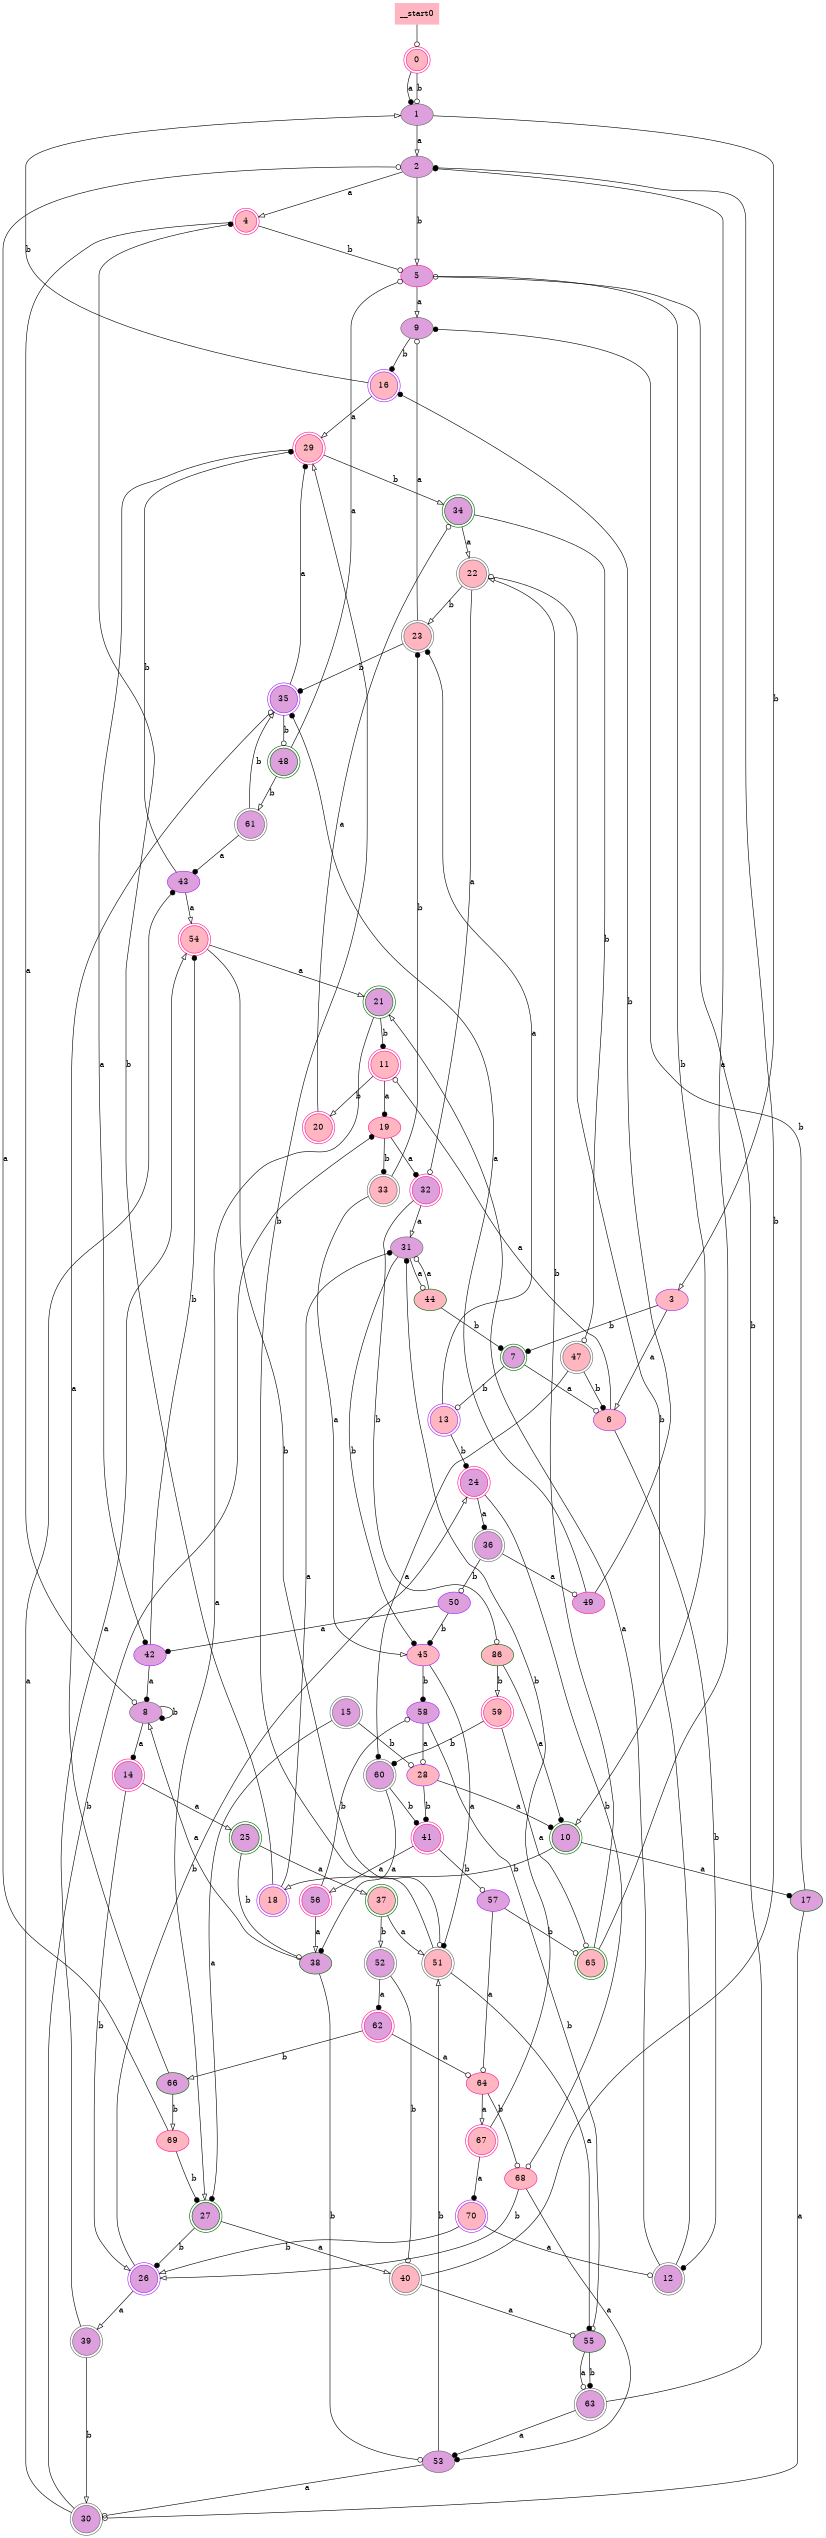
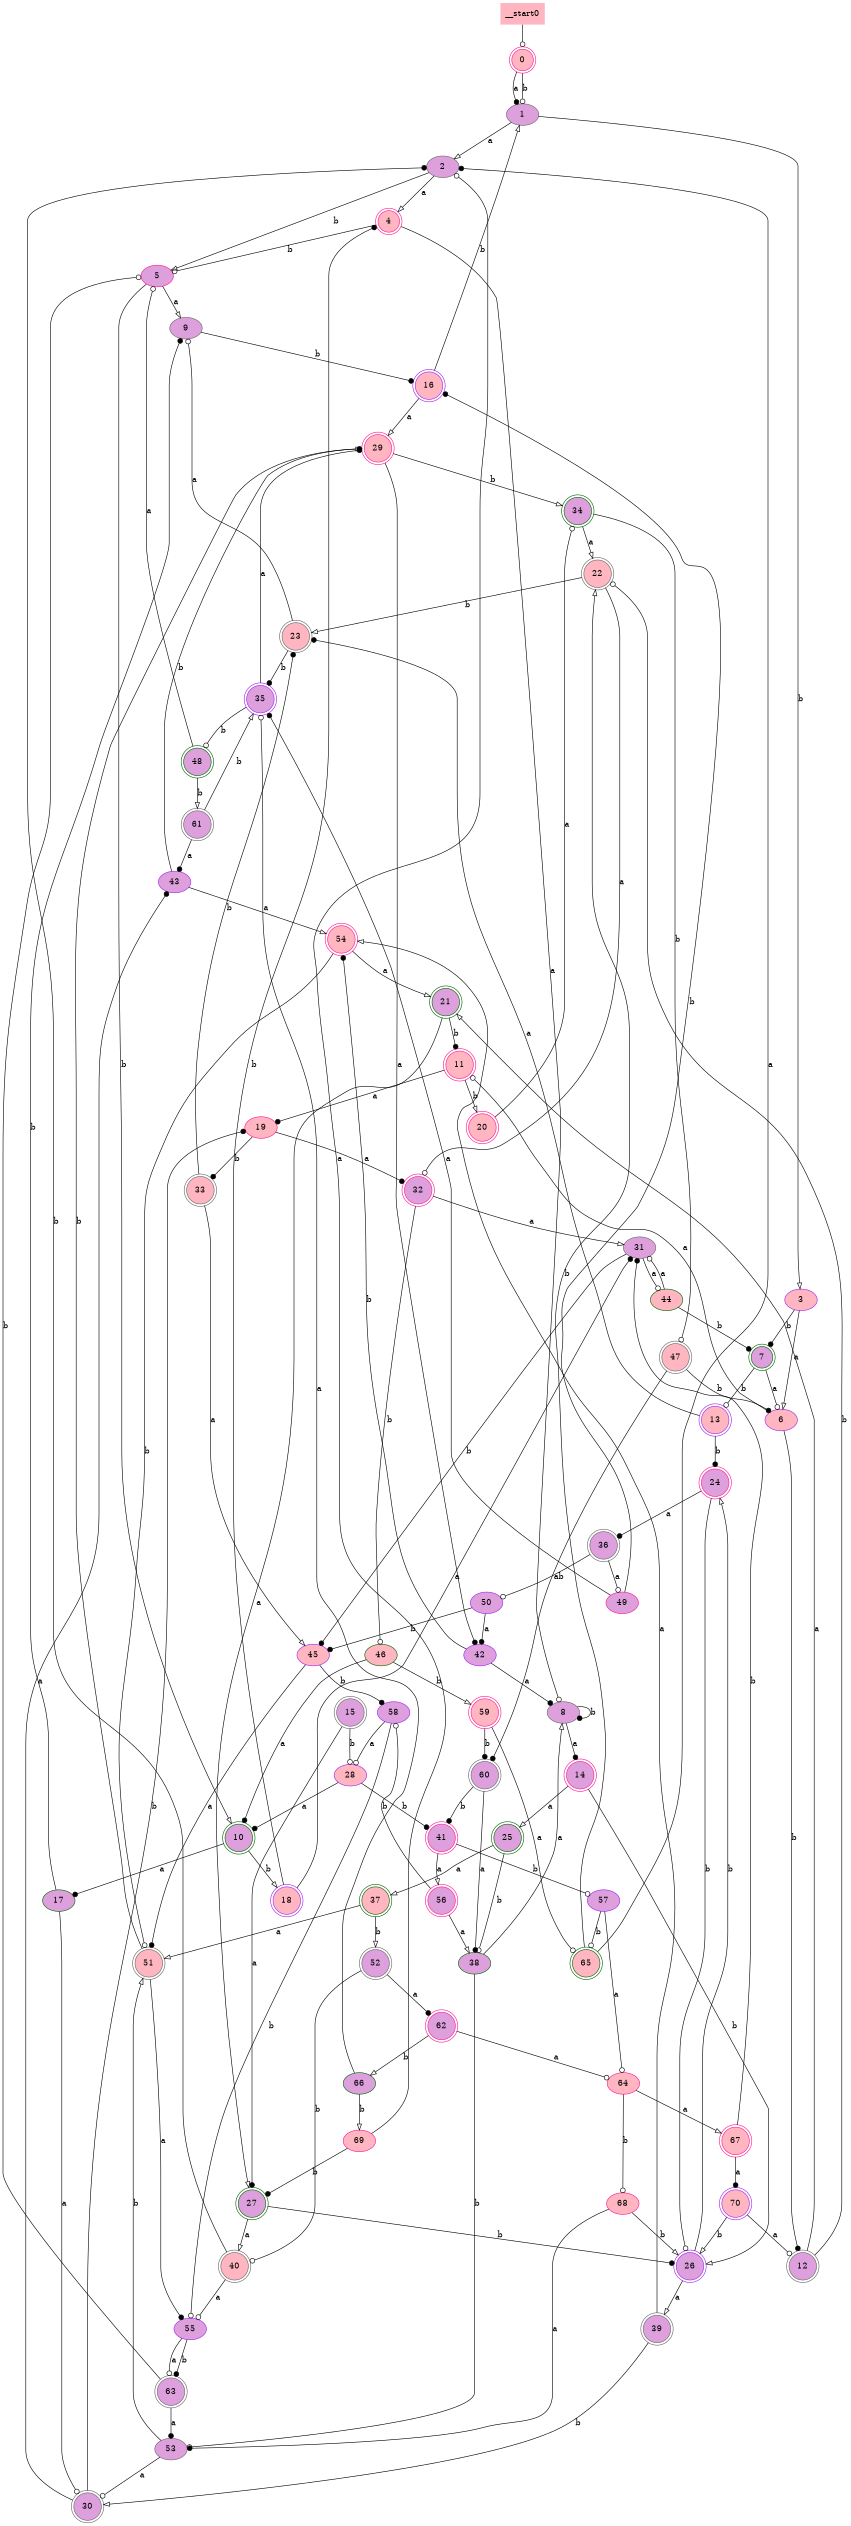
node "86": label "86" -> "46"
edge "24" -> "68": now "24" -> "26"
node "55": color darkgreen -> purple
